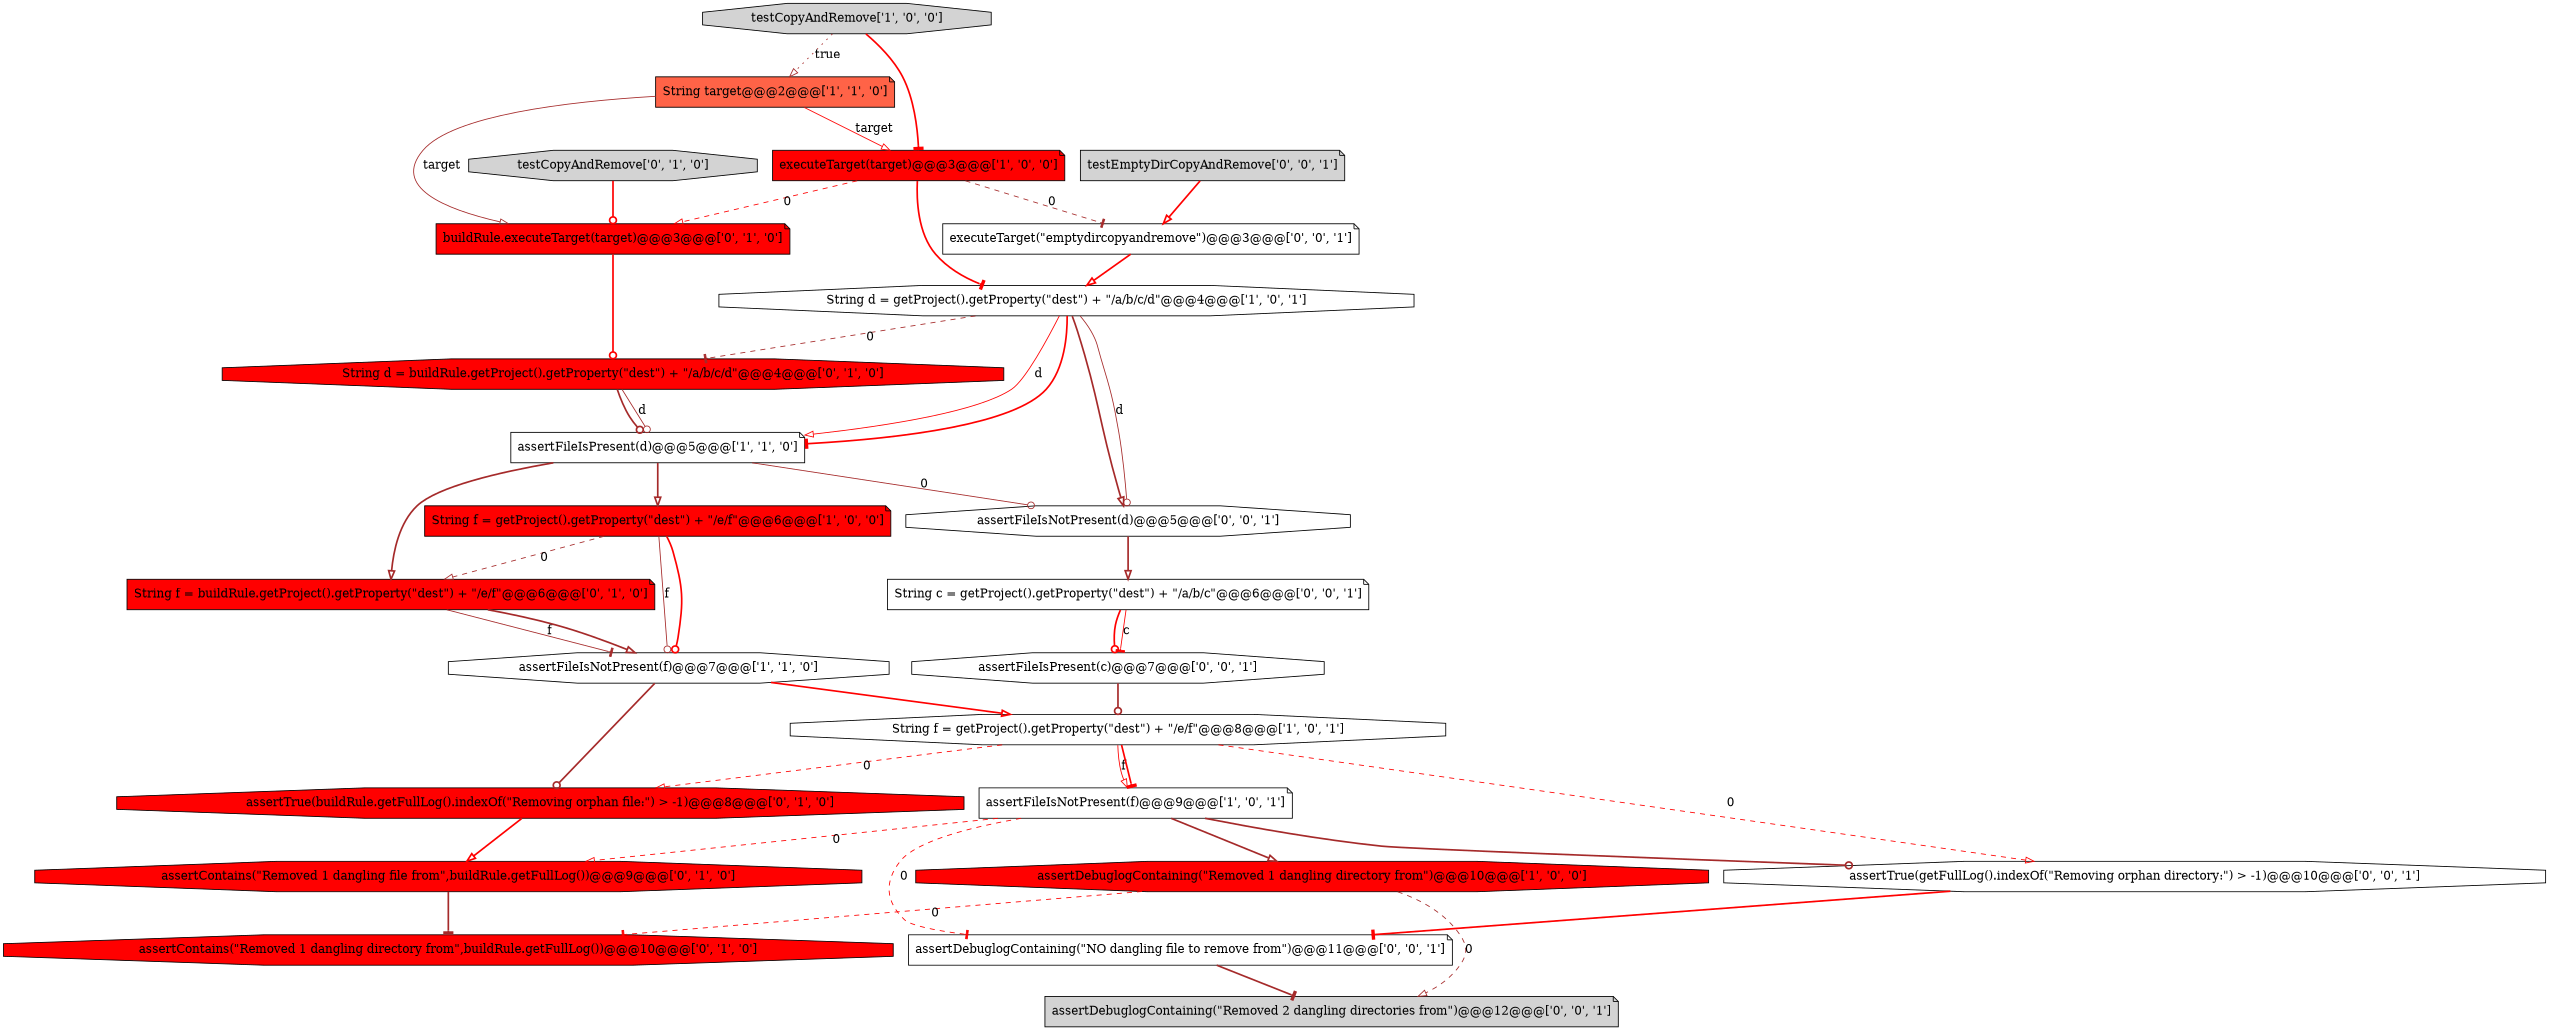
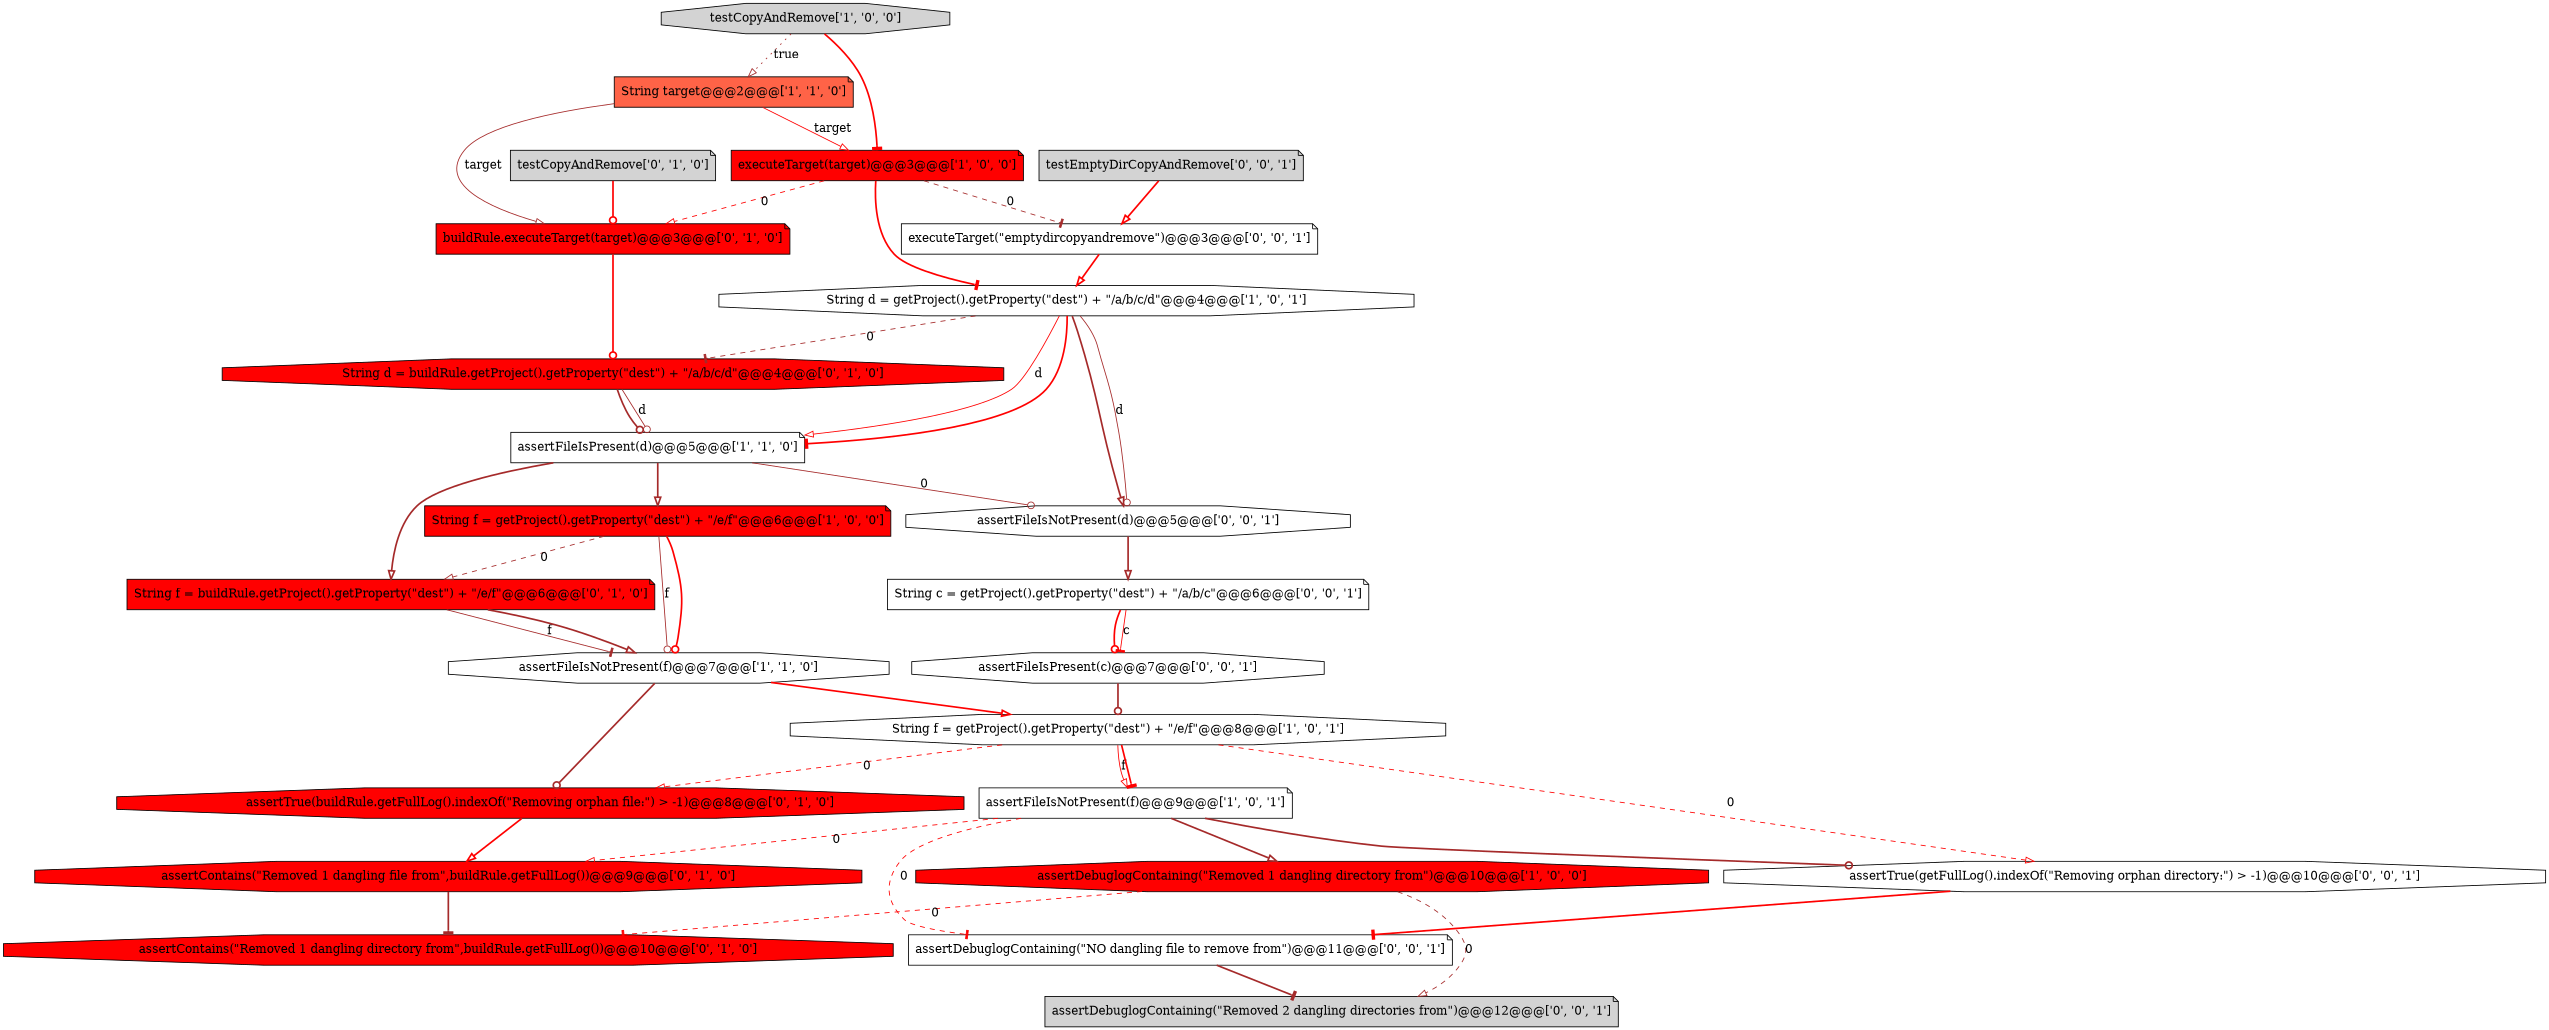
node "testCopyAndRemove['0', '1', '0']": shape octagon -> note
